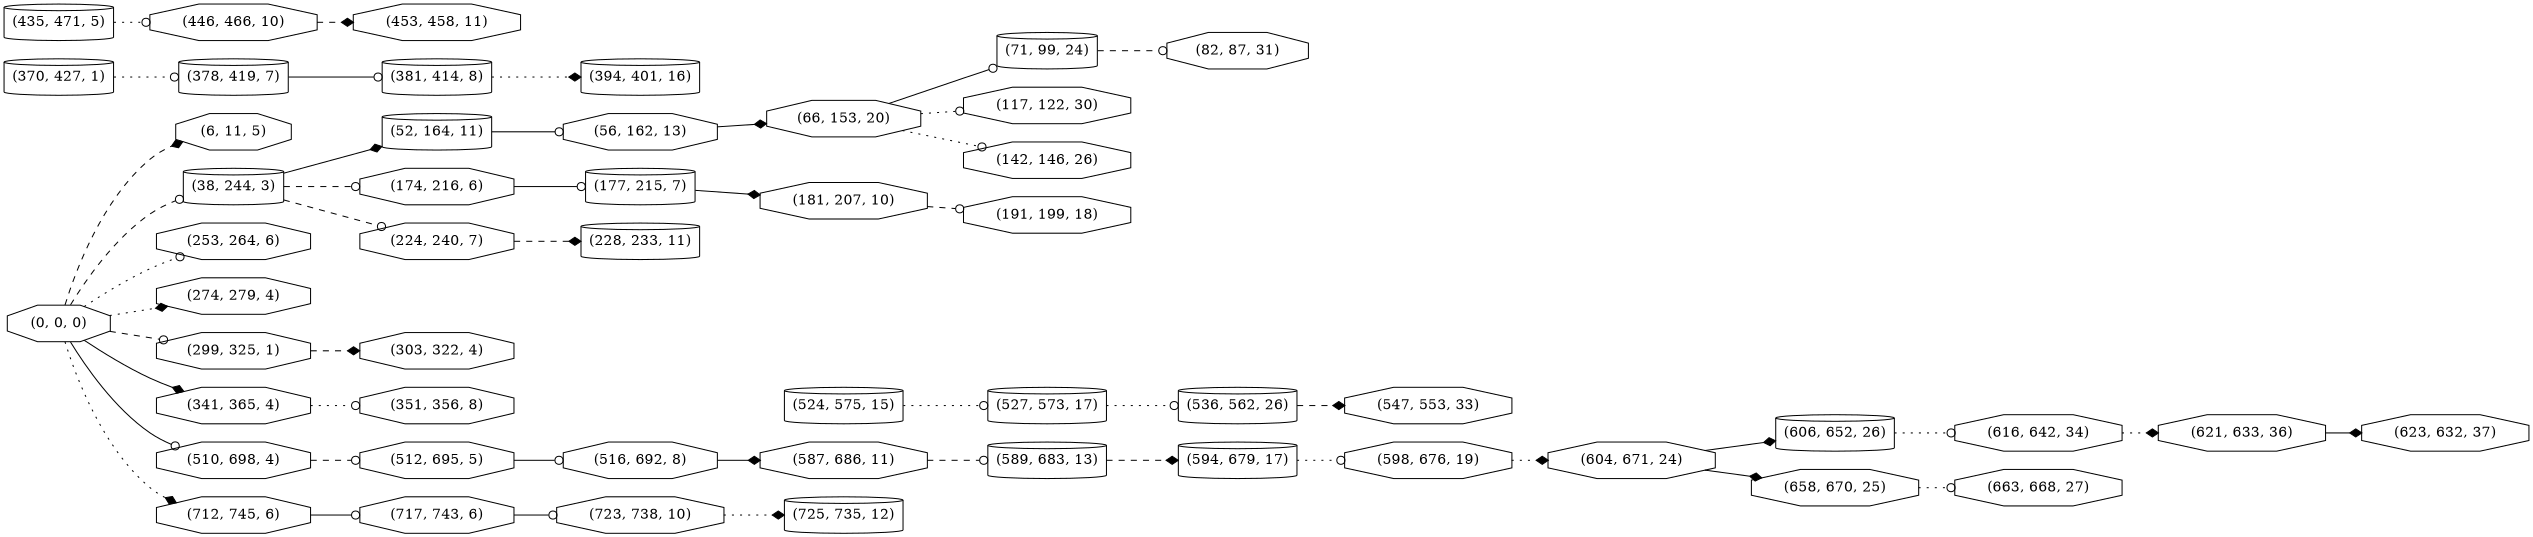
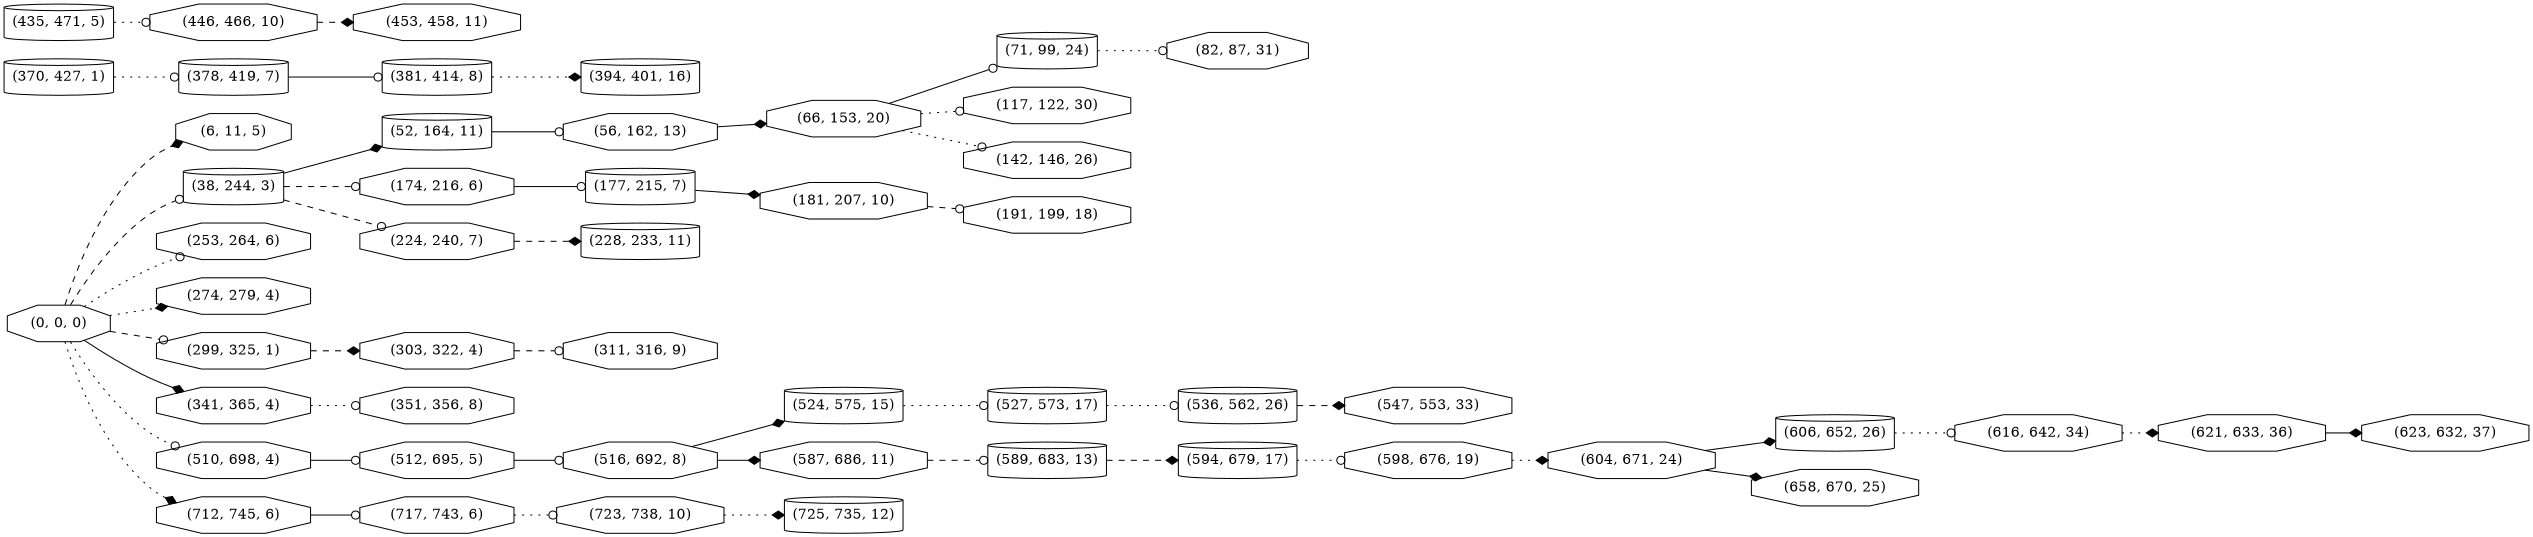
edge "(71, 99, 24)" -> "(82, 87, 31)": style dashed -> dotted
node "(311, 316, 9)": added
edge "(0, 0, 0)" -> "(510, 698, 4)": style solid -> dotted
edge "(516, 692, 8)" -> "(524, 575, 15)": added
edge "(510, 698, 4)" -> "(512, 695, 5)": style dashed -> solid
node "(663, 668, 27)": removed
edge "(717, 743, 6)" -> "(723, 738, 10)": style solid -> dotted
